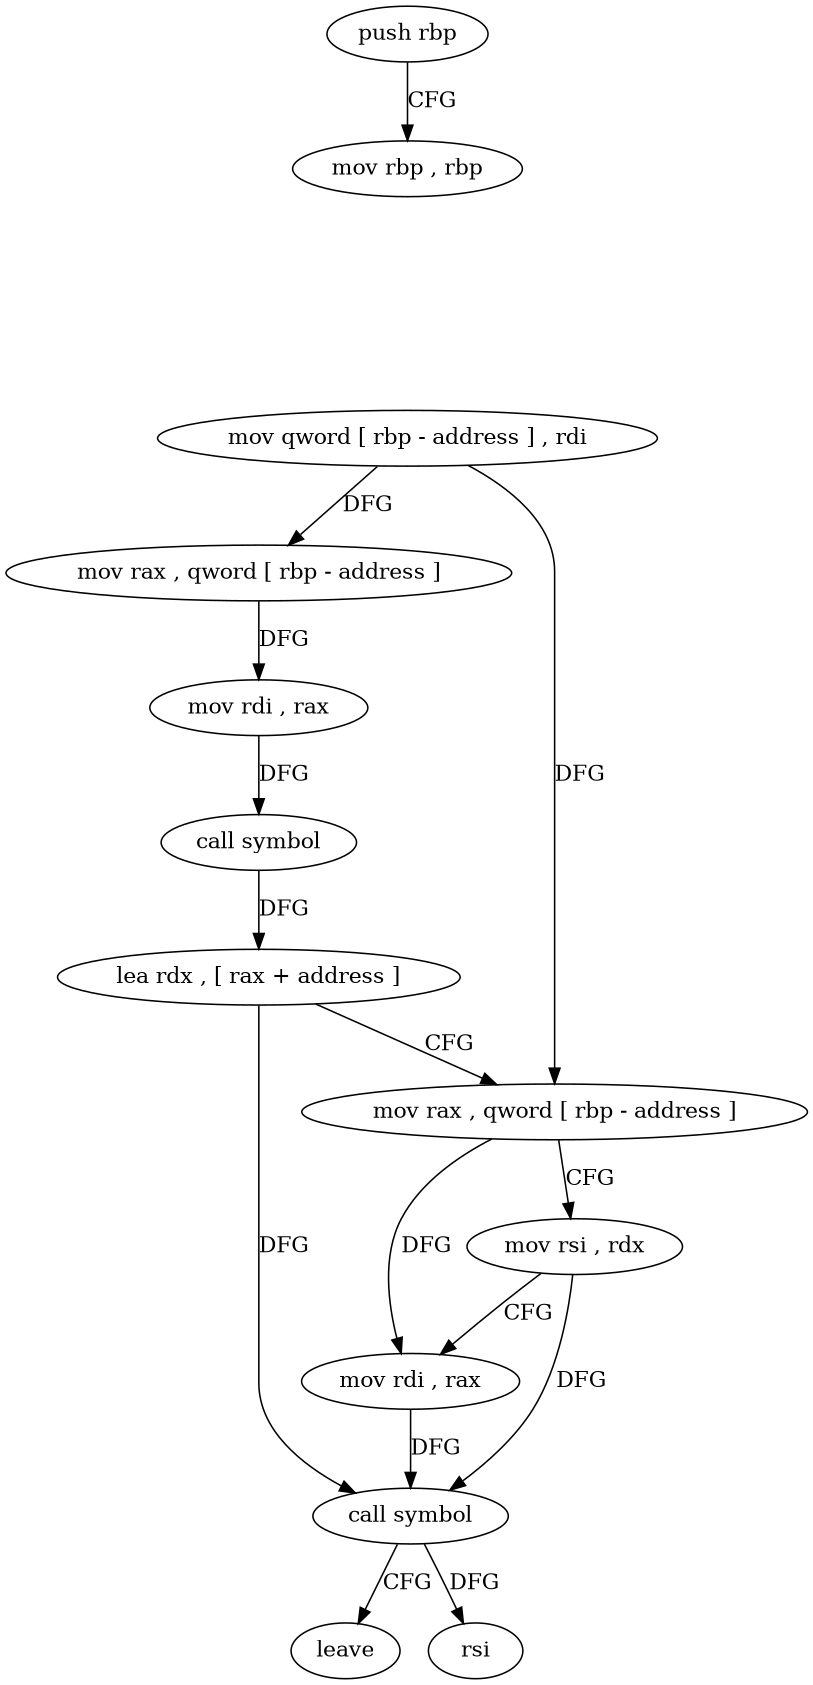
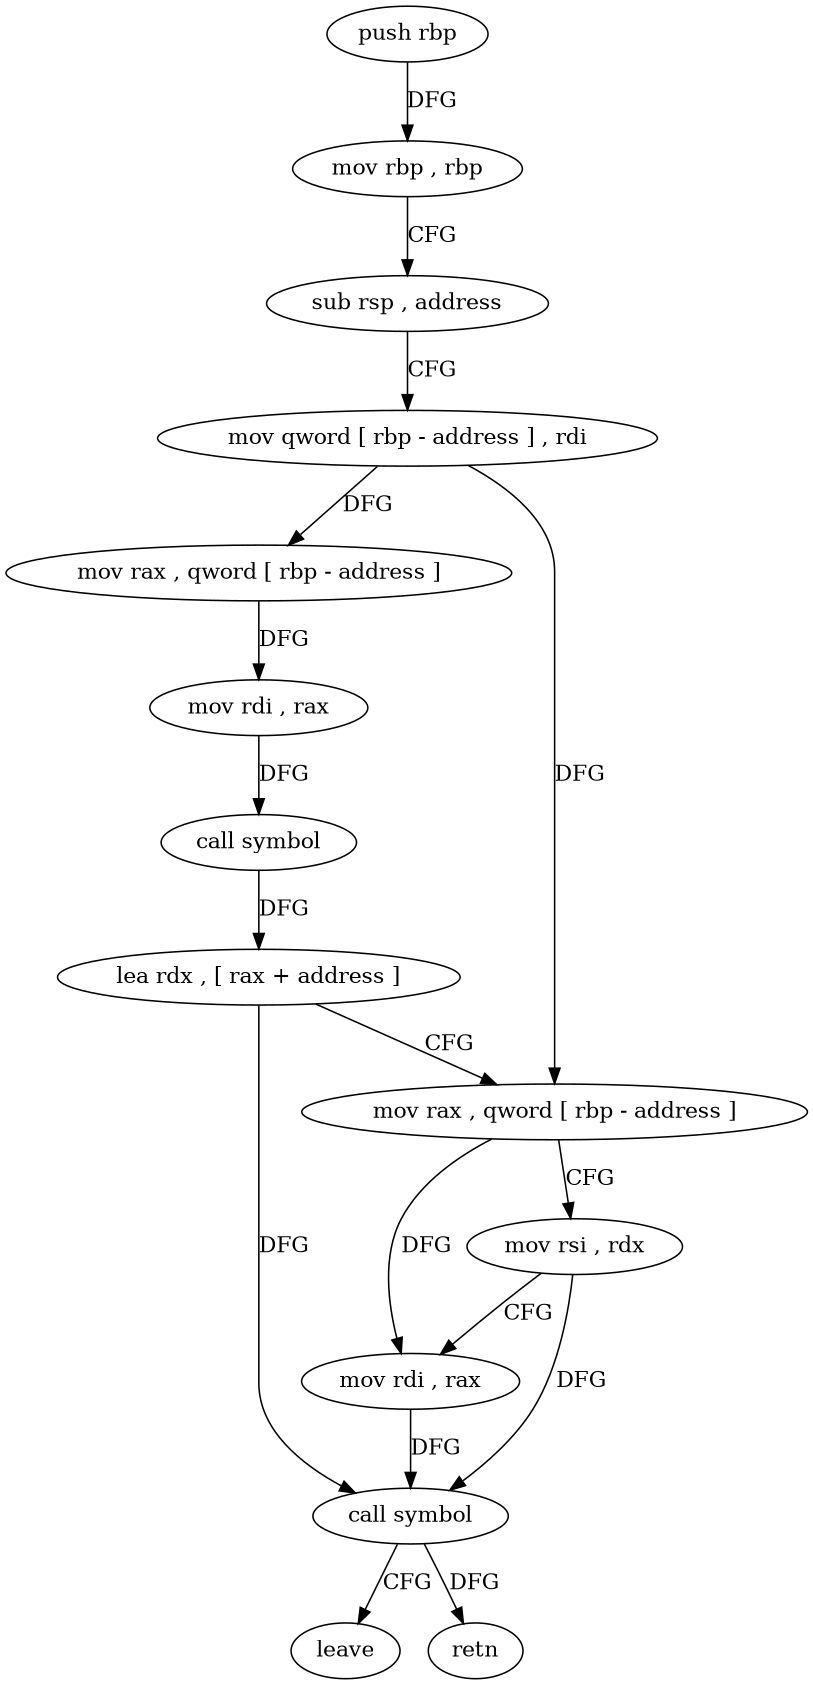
edge "push rbp" -> "mov rbp , rbp": label "CFG" -> "DFG"
node "sub rsp , address": added
node "rsi": label "rsi" -> "retn"
